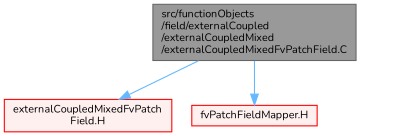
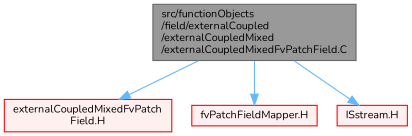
node "ISstream.H": added
